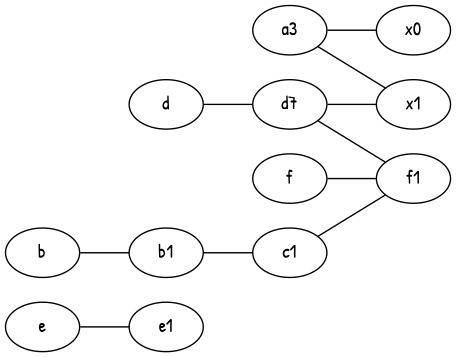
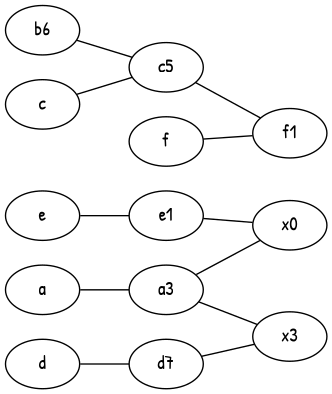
node "c": added
node "x1": label "x1" -> "x3"
edge "d7" -- "f1": removed
edge "e1" -- "x0": added
node "b": removed
node "b1": label "b1" -> "b6"
node "c1": label "c1" -> "c5"
node "a": added
